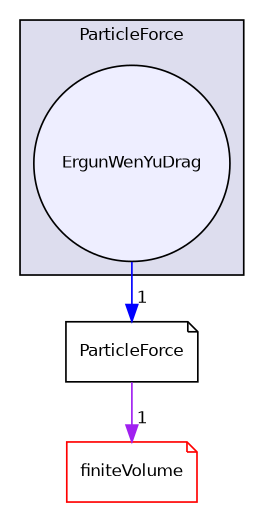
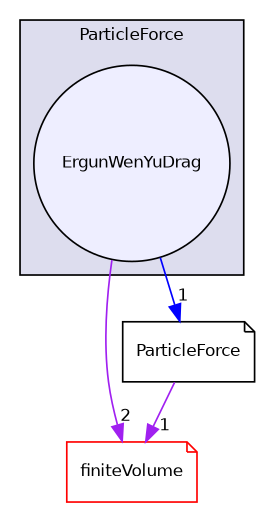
edge "ErgunWenYuDrag" -> "finiteVolume": added
